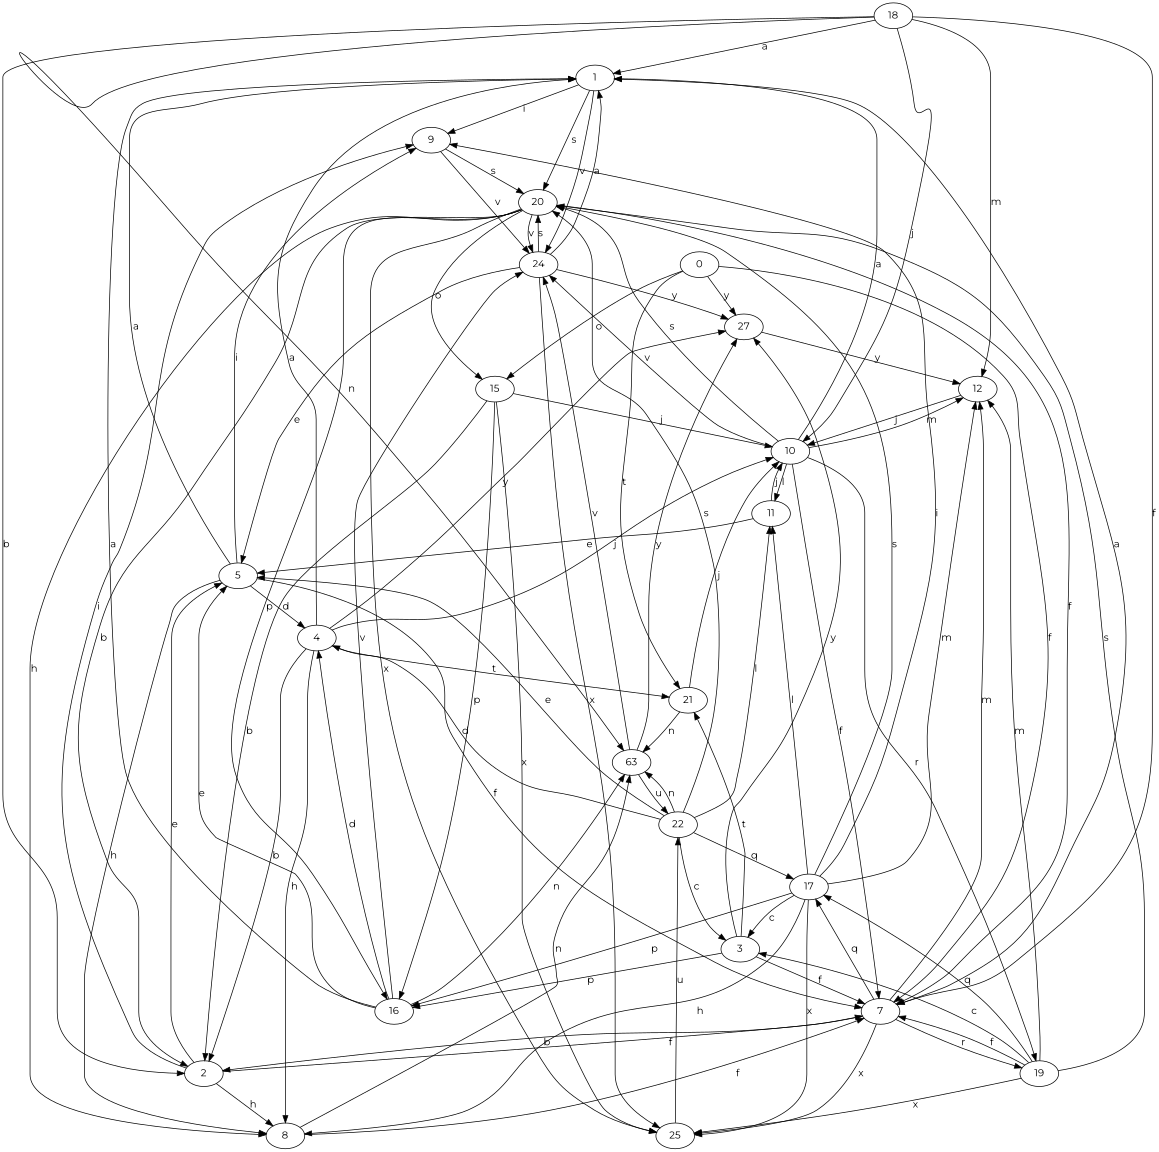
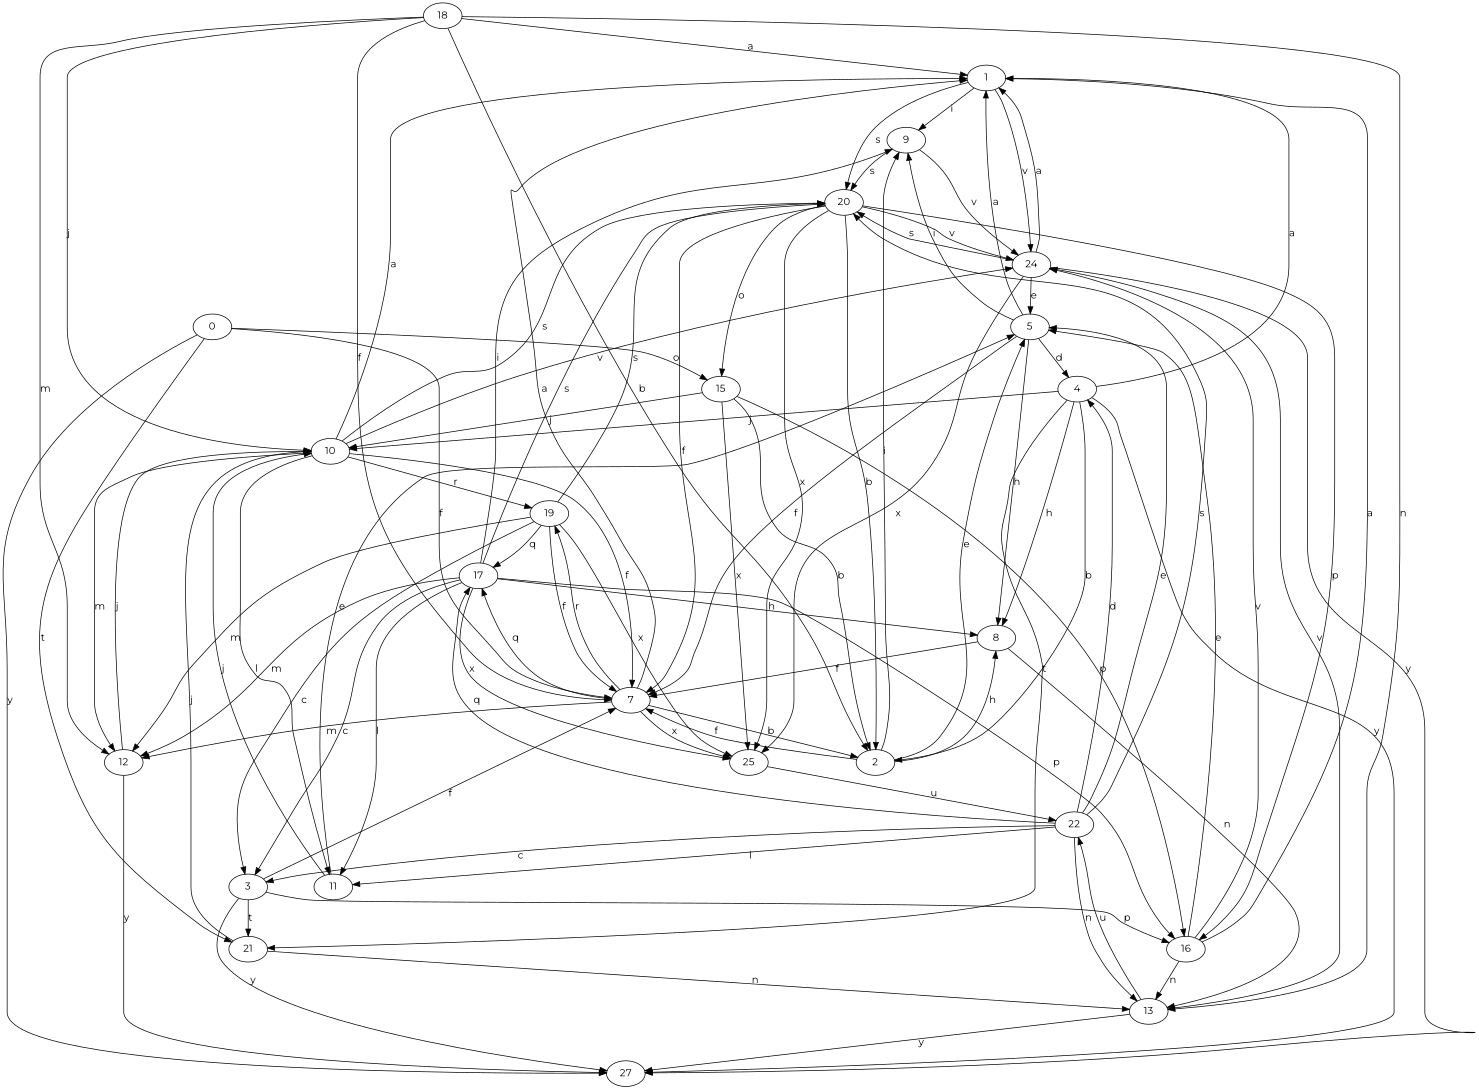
edge "27" -> "12": reversed
edge "20" -> "8": removed, label "h"
node "63": label "63" -> "13"
edge "16" -> "4": removed, label "d"
